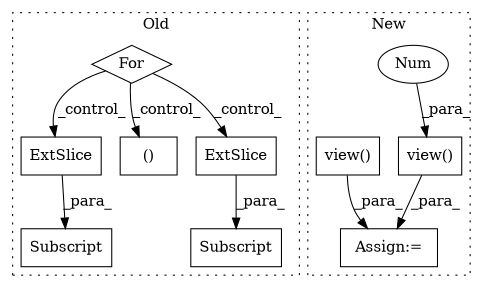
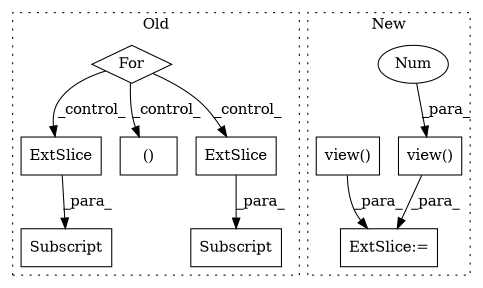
node "Assign:=": label "Assign:=" -> "ExtSlice:="
